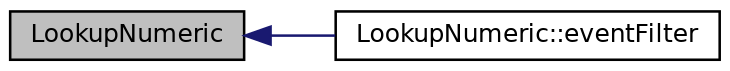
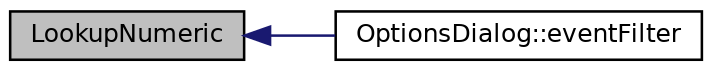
node "LookupNumeric::eventFilter": label "LookupNumeric::eventFilter" -> "OptionsDialog::eventFilter"
